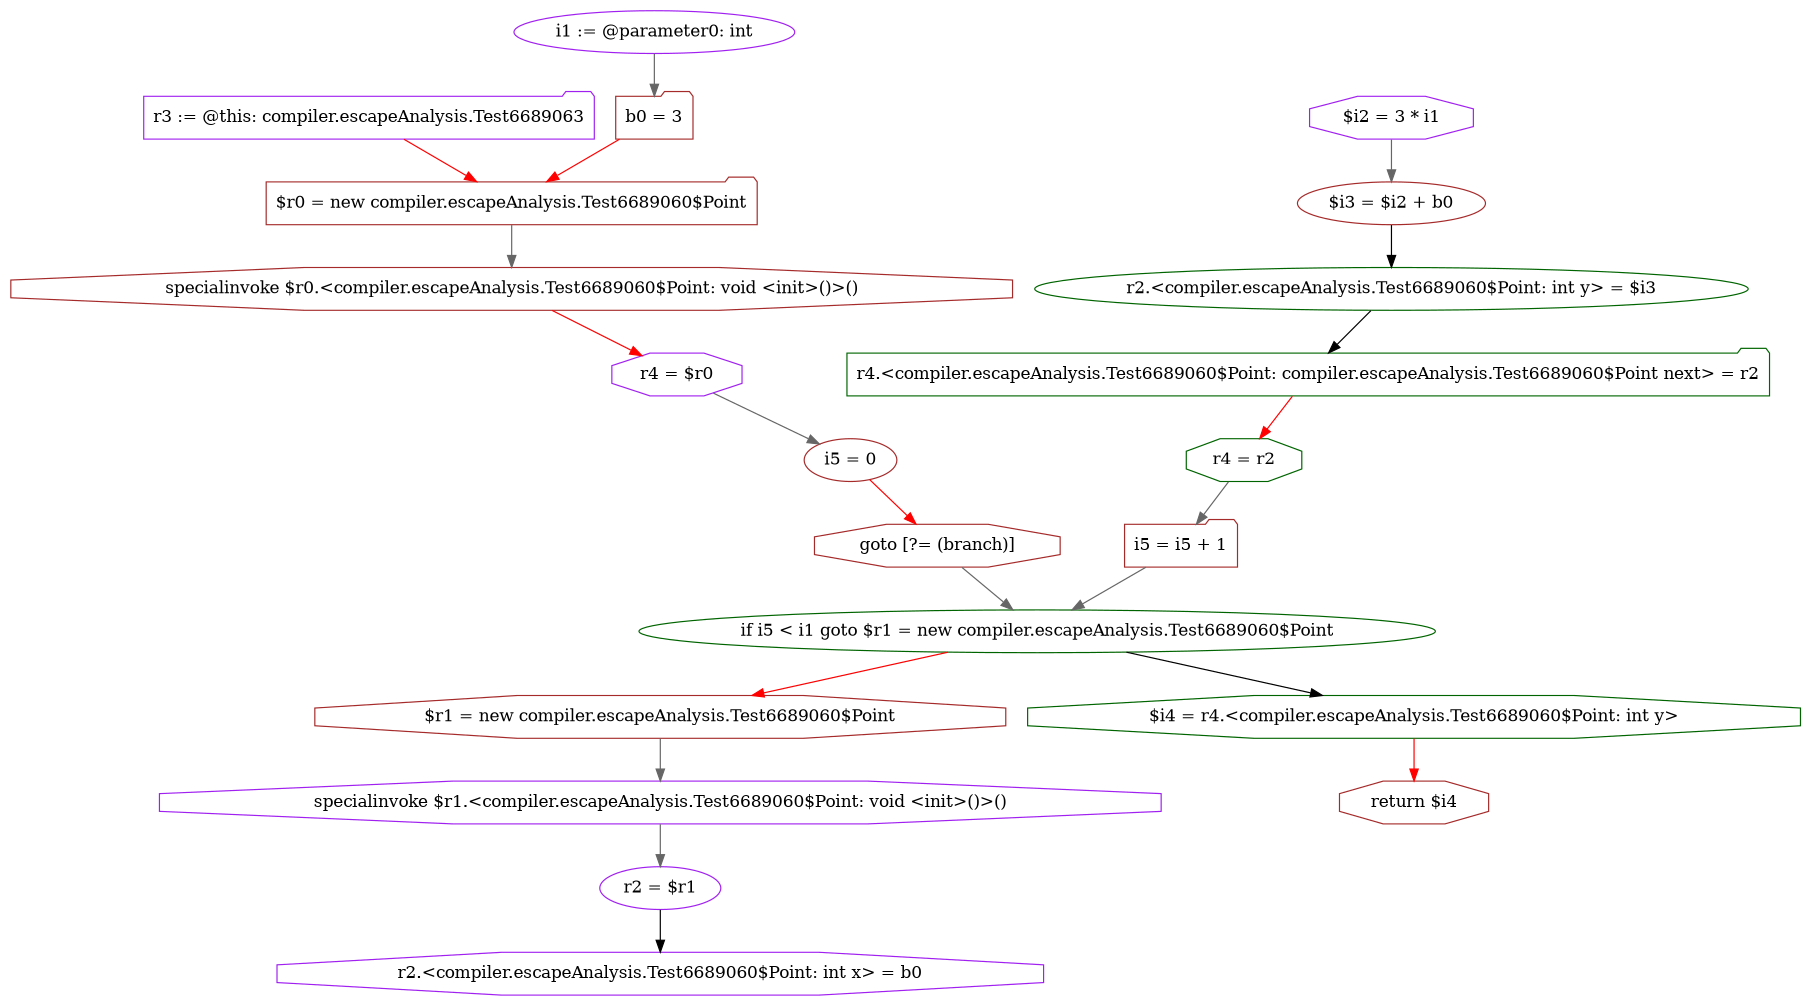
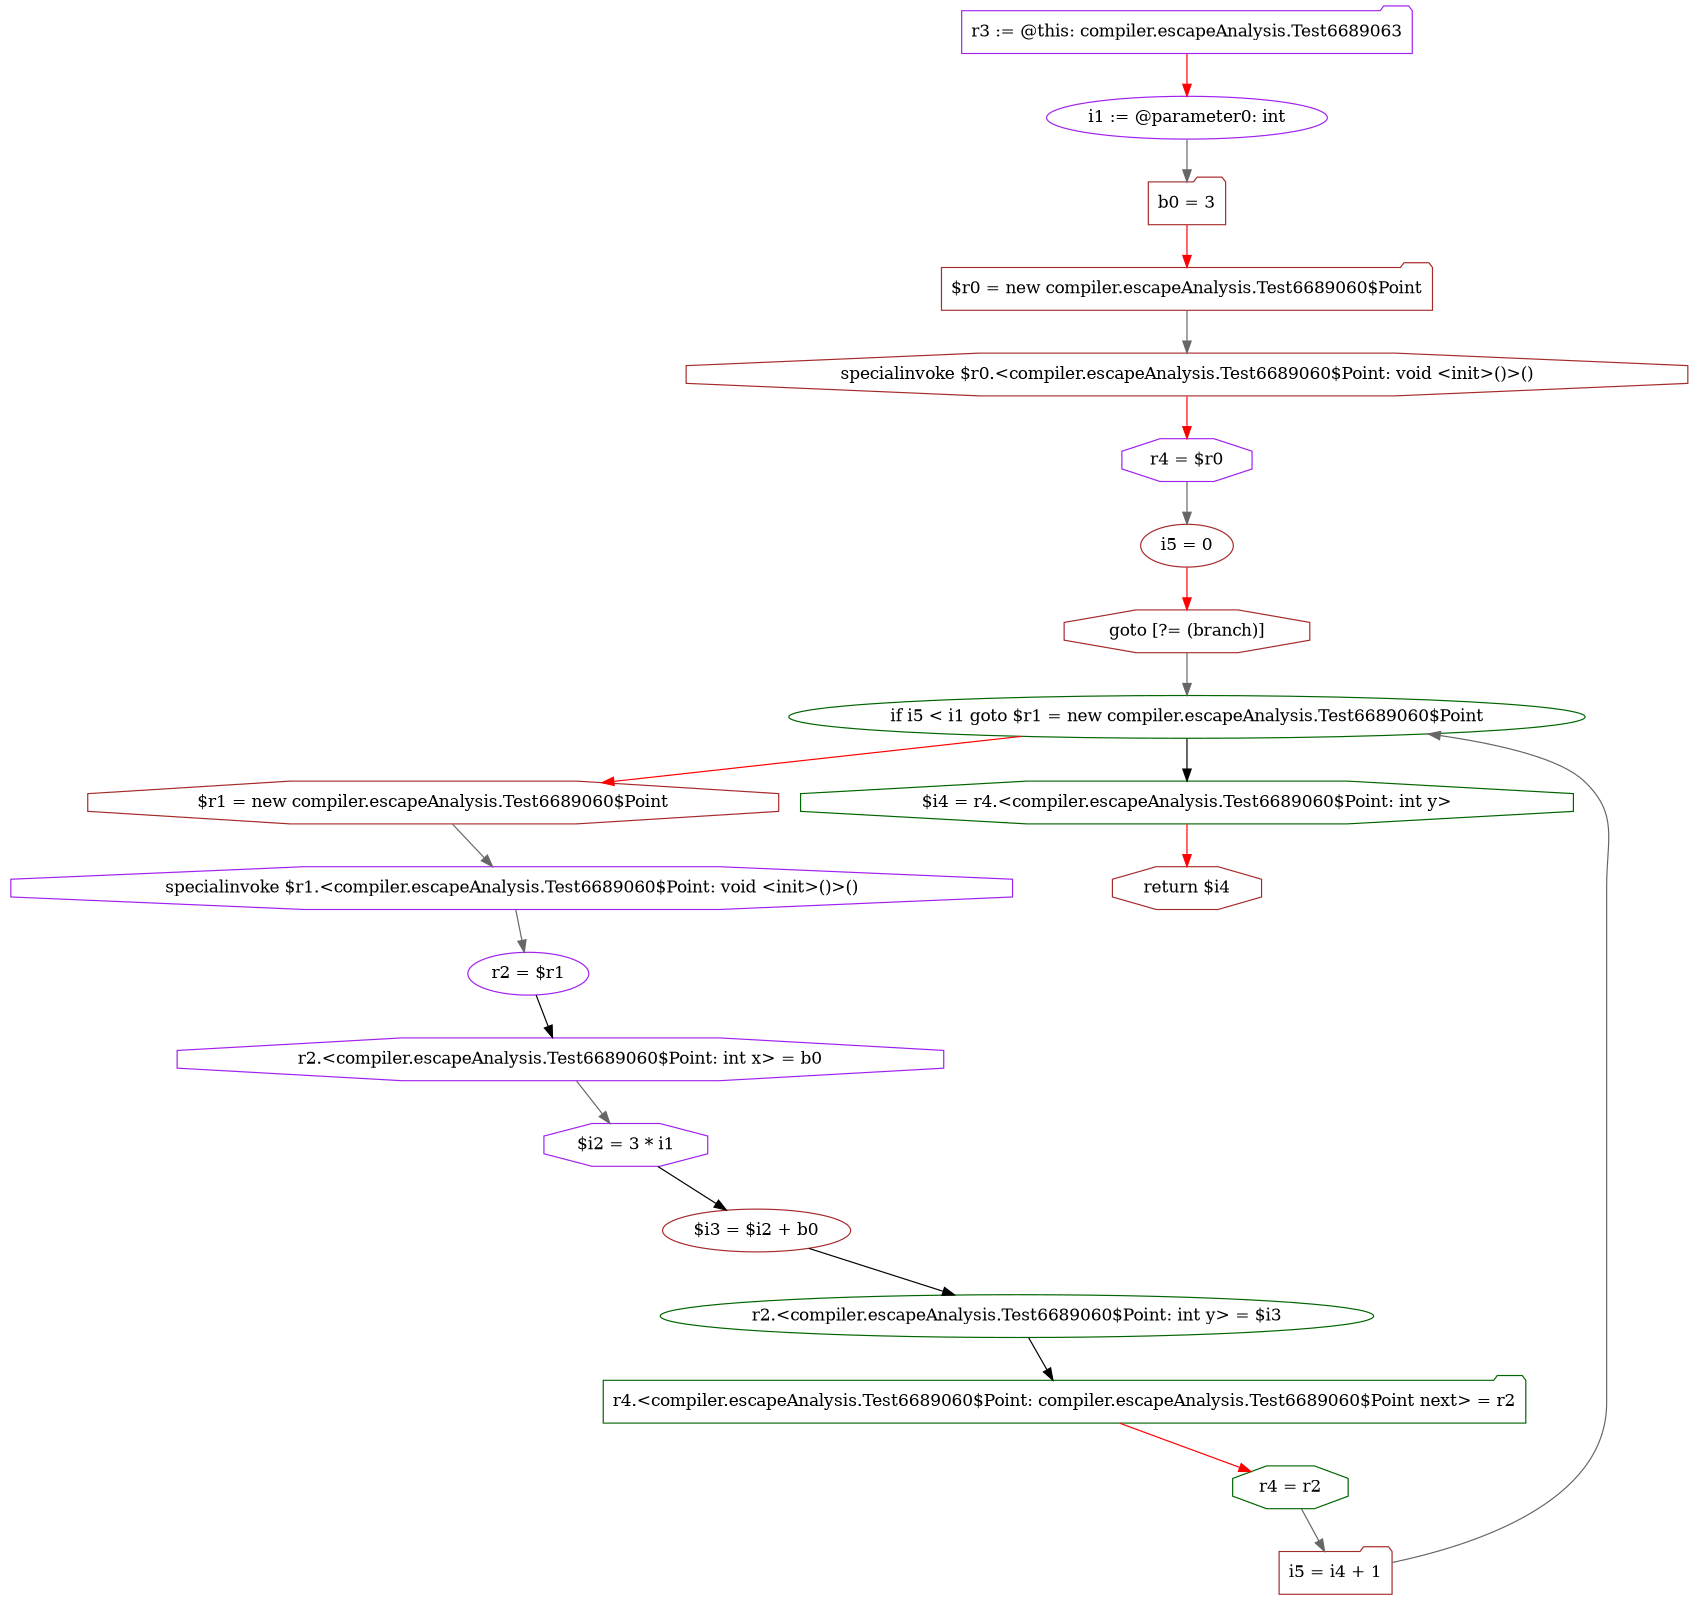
edge "$i2 = 3 * i1" -> "$i3 = $i2 + b0": color gray40 -> black
edge "r3 := @this: compiler.escapeAnalysis.Test6689063" -> "$r0 = new compiler.escapeAnalysis.Test6689060$Point": now "r3 := @this: compiler.escapeAnalysis.Test6689063" -> "i1 := @parameter0: int"
node "i5 = i5 + 1": label "i5 = i5 + 1" -> "i5 = i4 + 1"
edge "r2.<compiler.escapeAnalysis.Test6689060$Point: int x> = b0" -> "$i2 = 3 * i1": added
